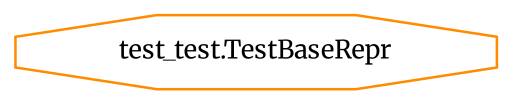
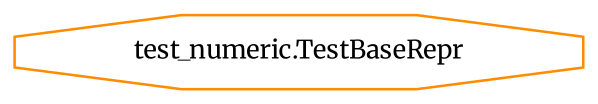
node "test_test.TestBaseRepr": label "test_test.TestBaseRepr" -> "test_numeric.TestBaseRepr"
